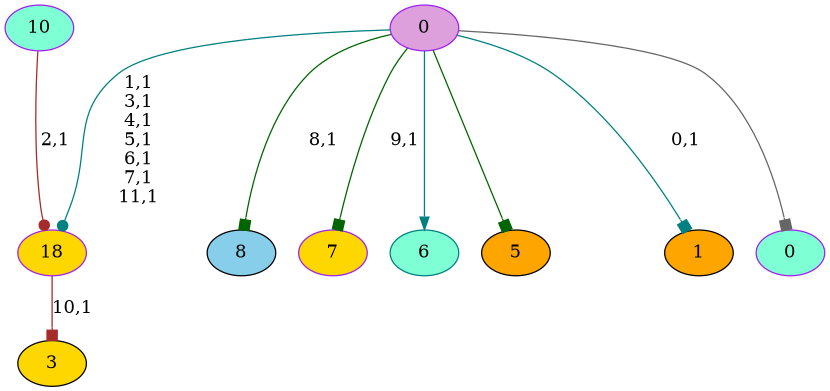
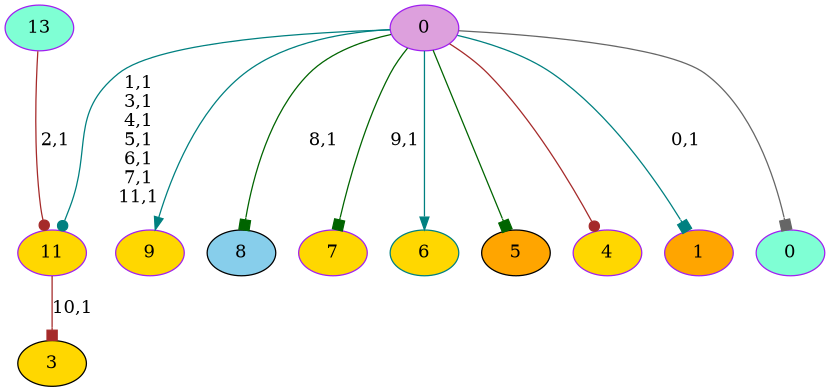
node "10": label "10" -> "13"
node "18": label "18" -> "11"
node "9": added
node "6": fillcolor aquamarine -> gold
node "4": added
node "1": color black -> purple
